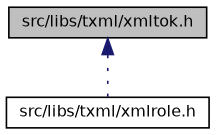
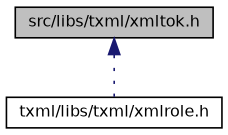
node "src/libs/txml/xmlrole.h": label "src/libs/txml/xmlrole.h" -> "txml/libs/txml/xmlrole.h"
